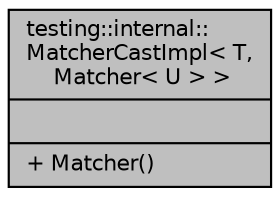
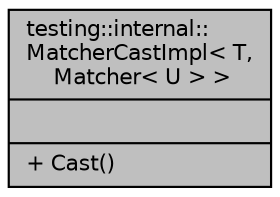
node "testing::internal::": text "+ Matcher()" -> "+ Cast()"
